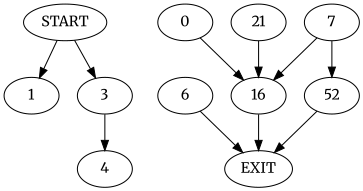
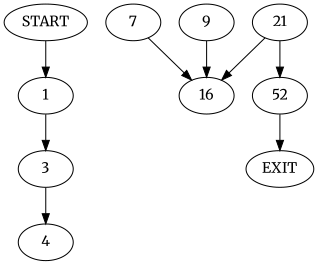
node "0": label "0" -> "9"
edge "7" -> "52": now "21" -> "52"
edge "START" -> "3": now "1" -> "3"
node "6": removed
edge "16" -> "EXIT": removed
